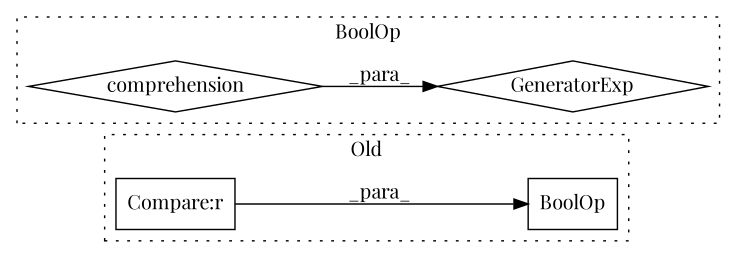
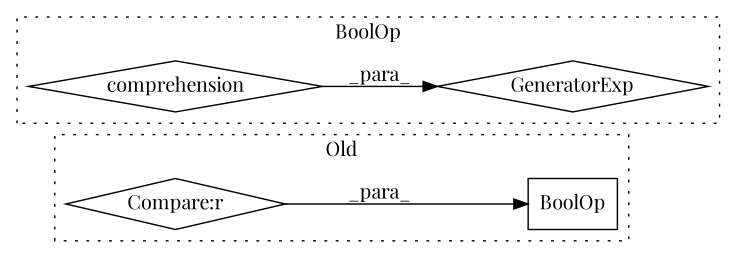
node "Compare:r": shape box -> diamond
